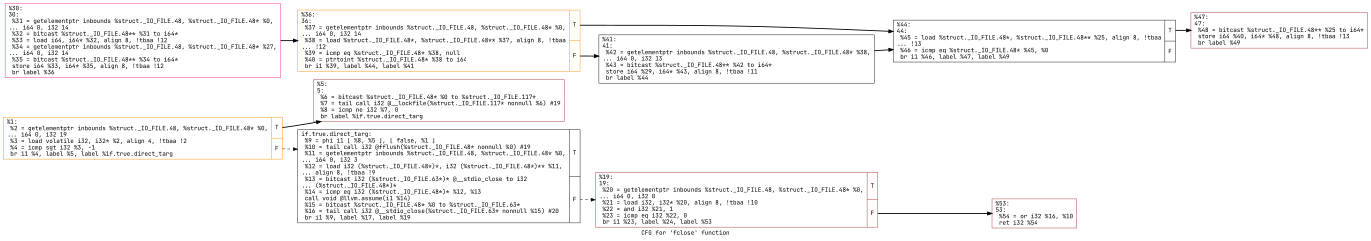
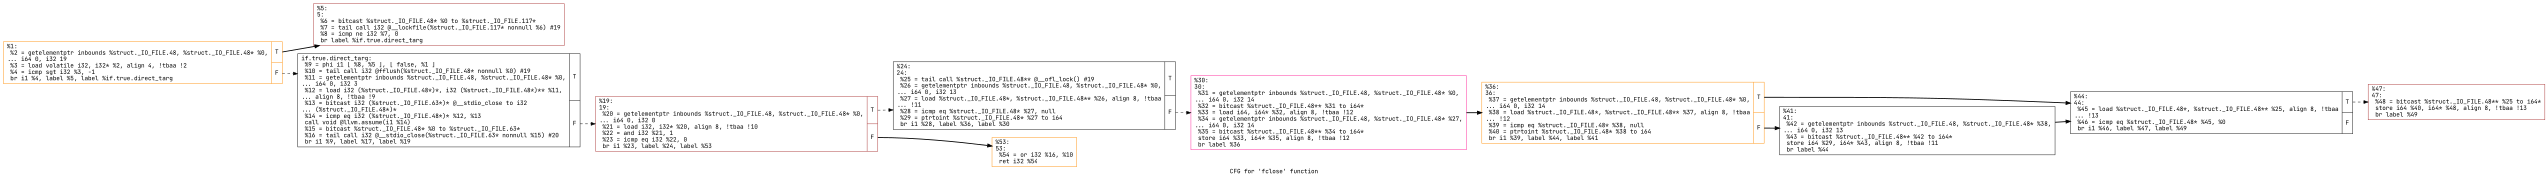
edge "%44:" -> "%47:": style bold -> dashed
node "%24:": added
node "%53:": color brown -> darkorange
